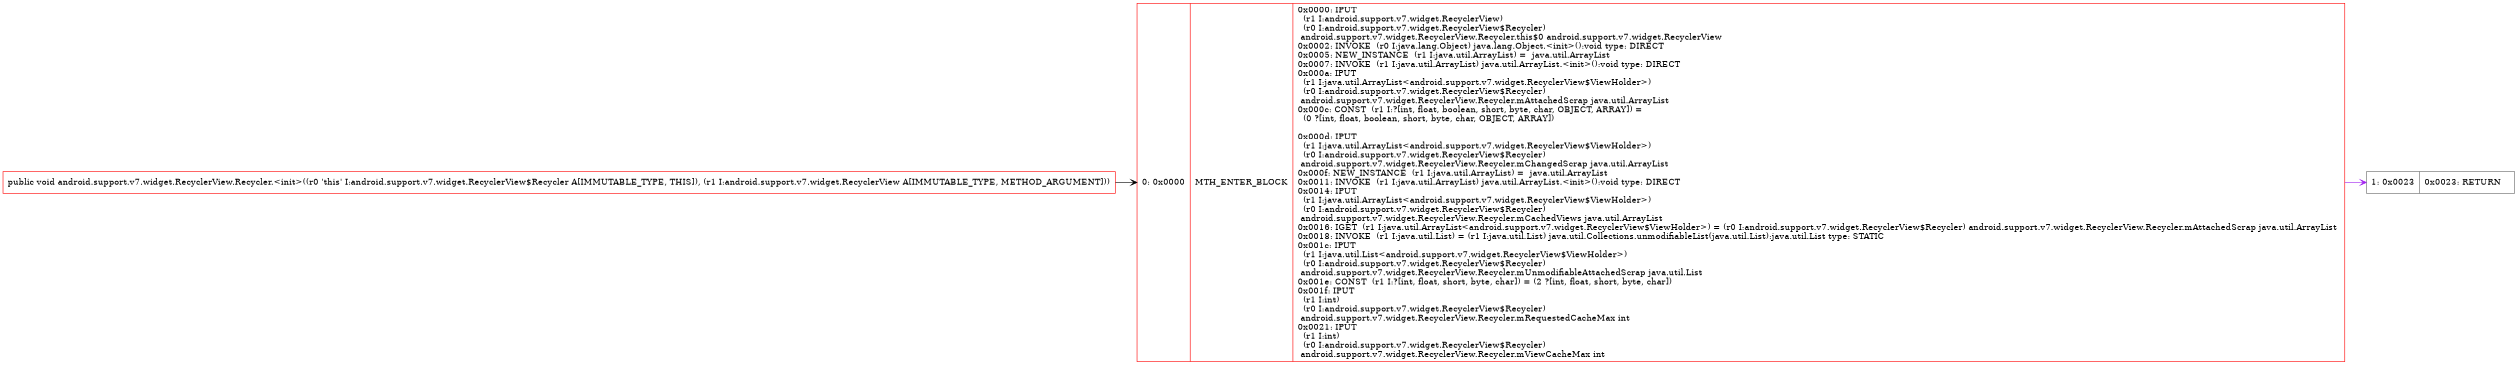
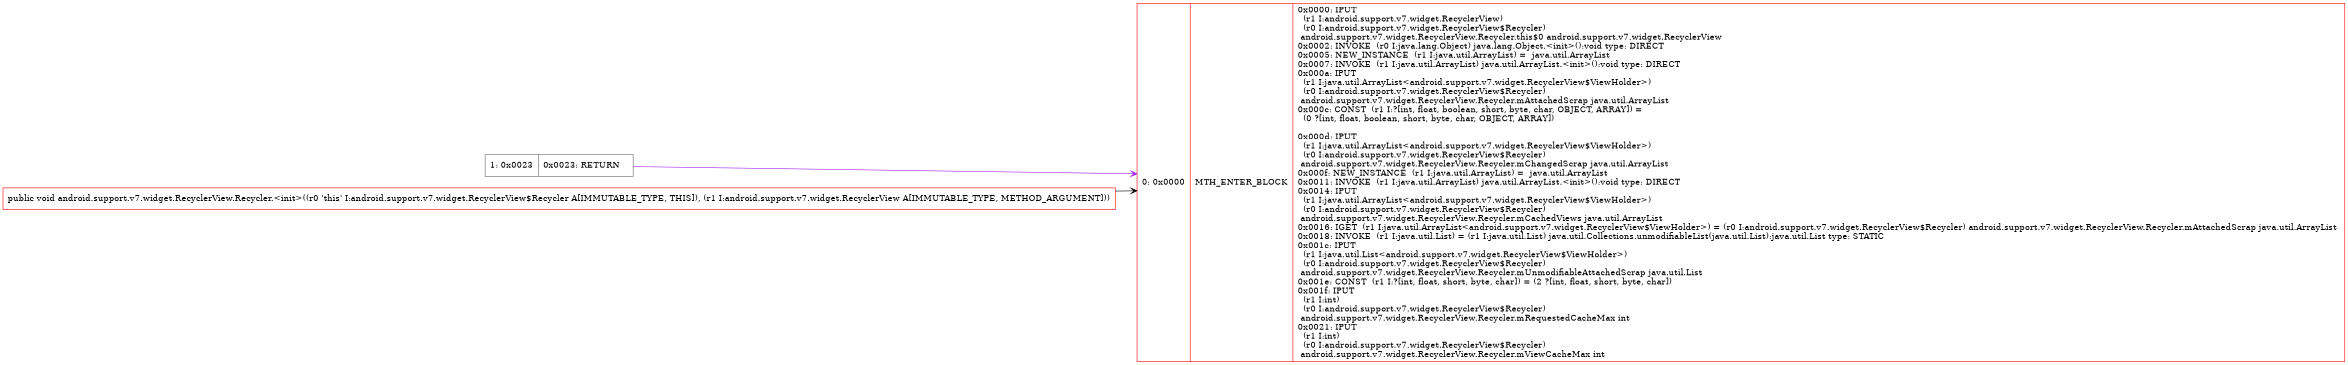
edge "0: 0x0000" -> "1: 0x0023": reversed
